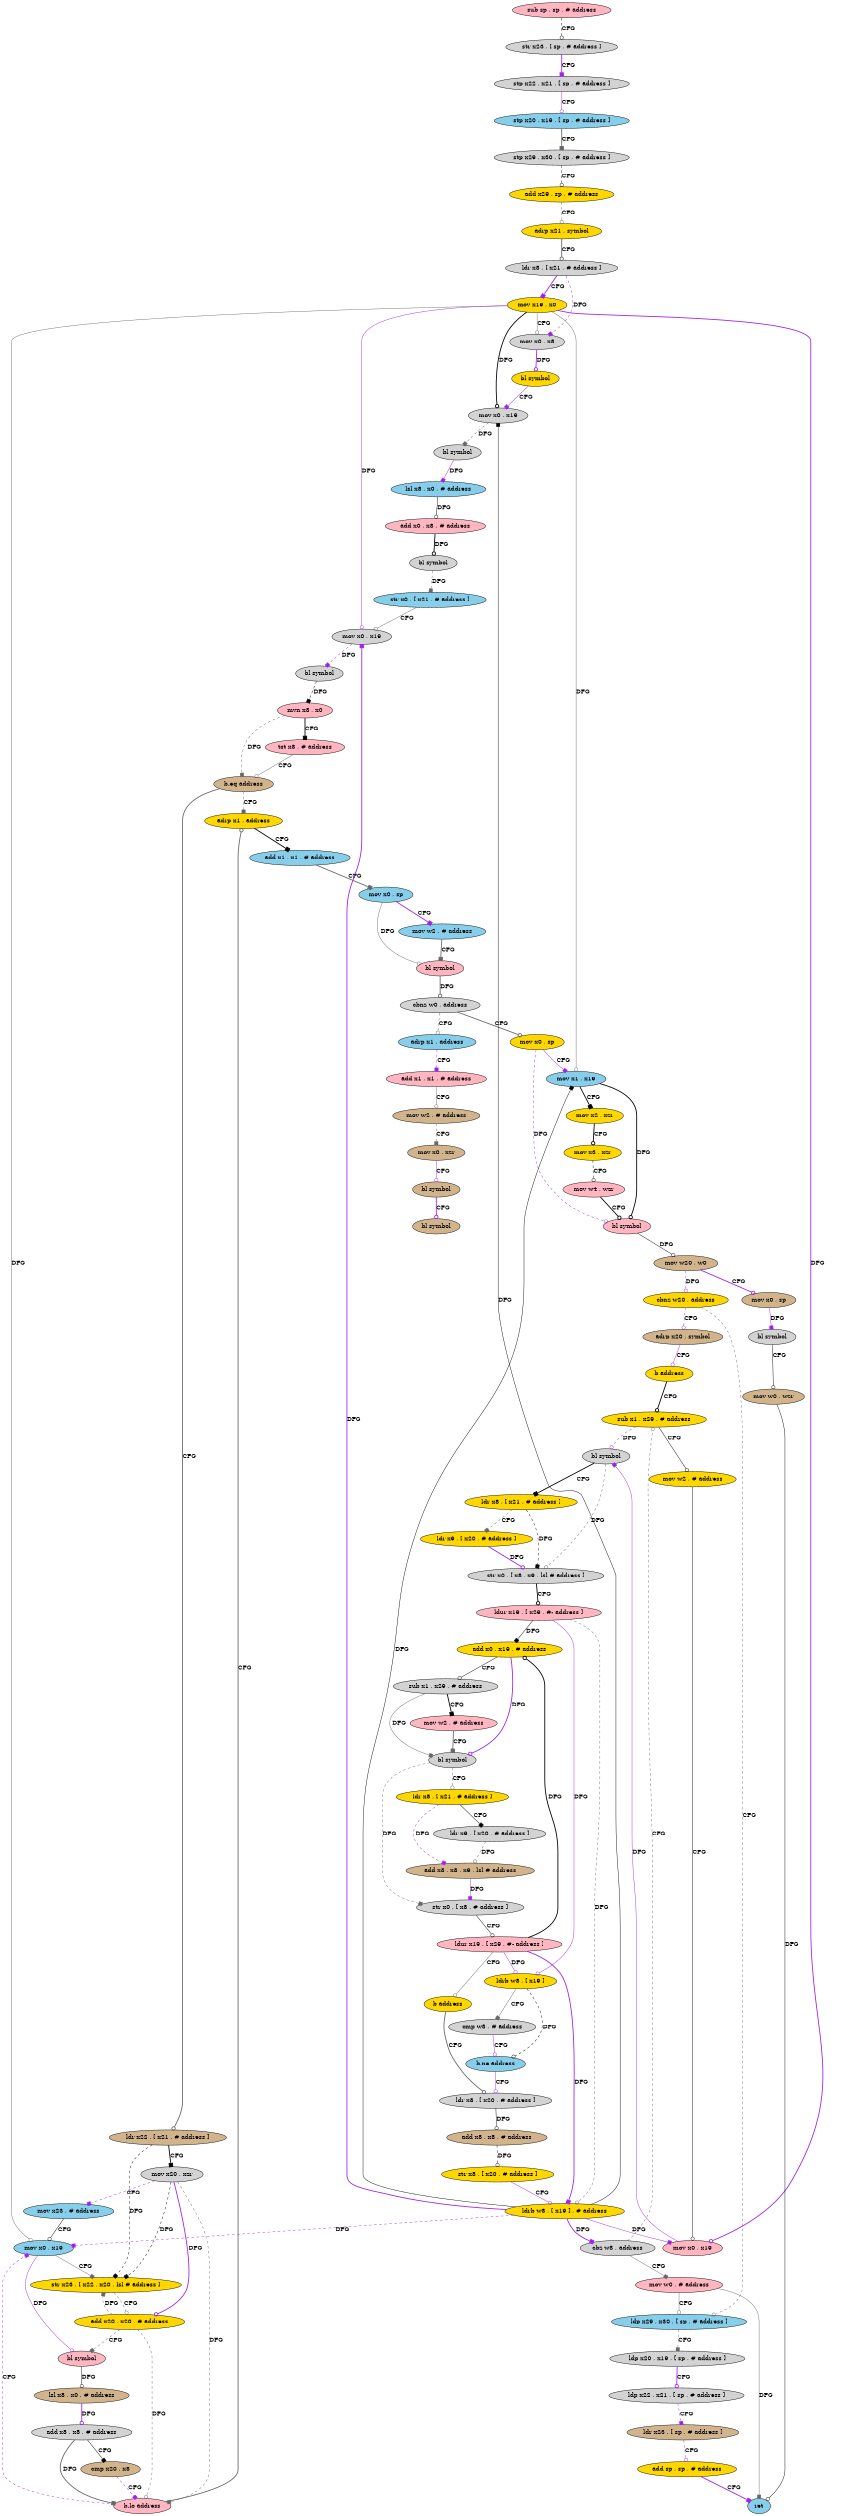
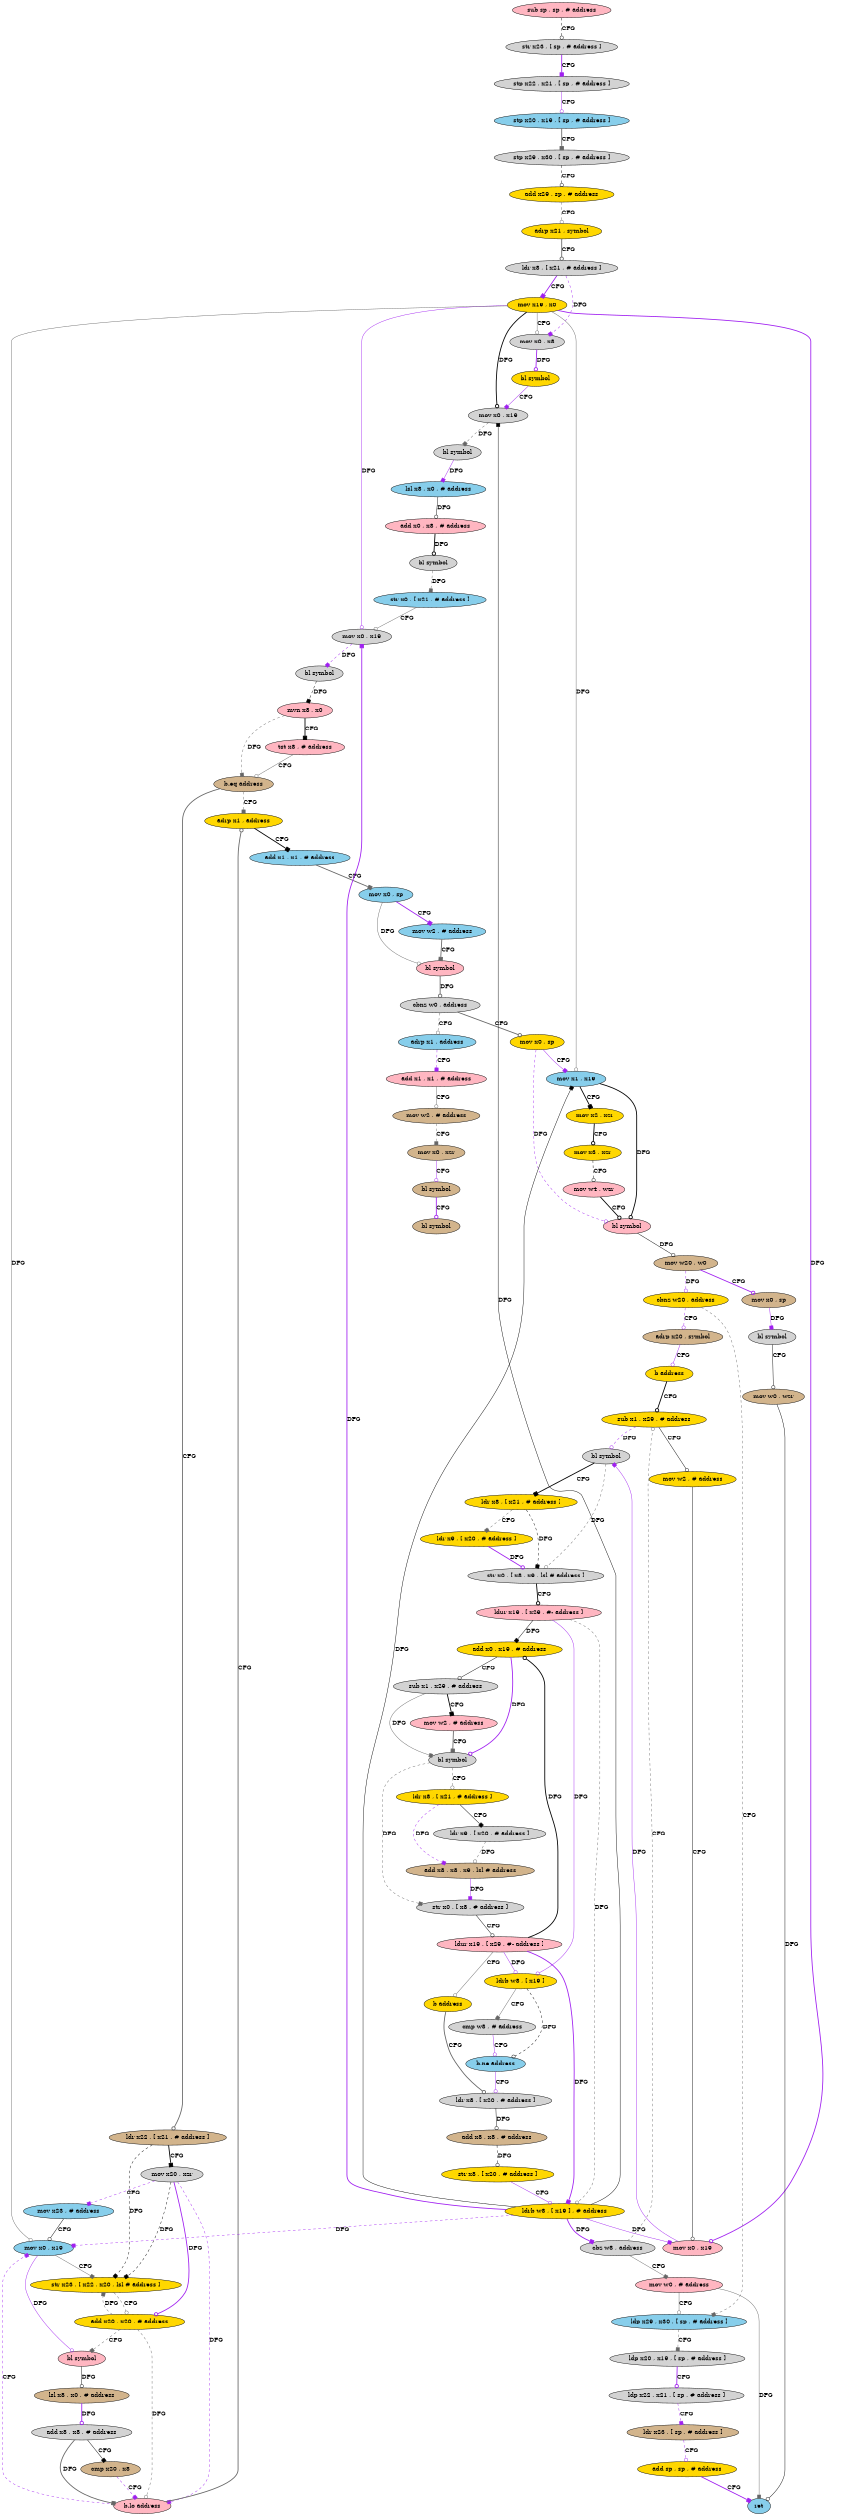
edge "cbnz w20 , address" -> "ldp x29 , x30 , [ sp , # address ]": arrowhead odot -> box
edge "mov x20 , xzr" -> "b.lo address": color gray40 -> purple
